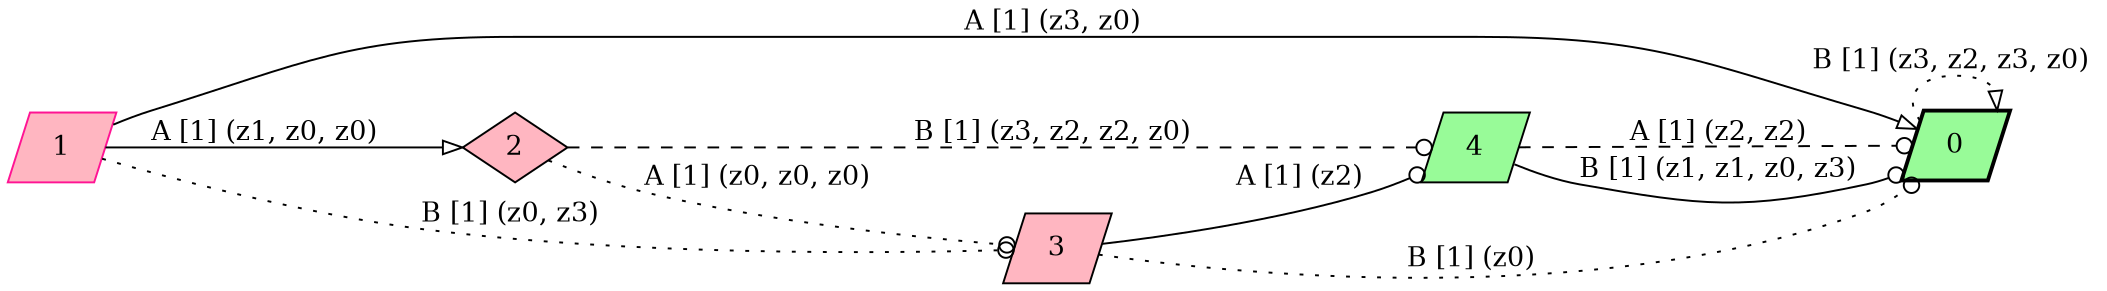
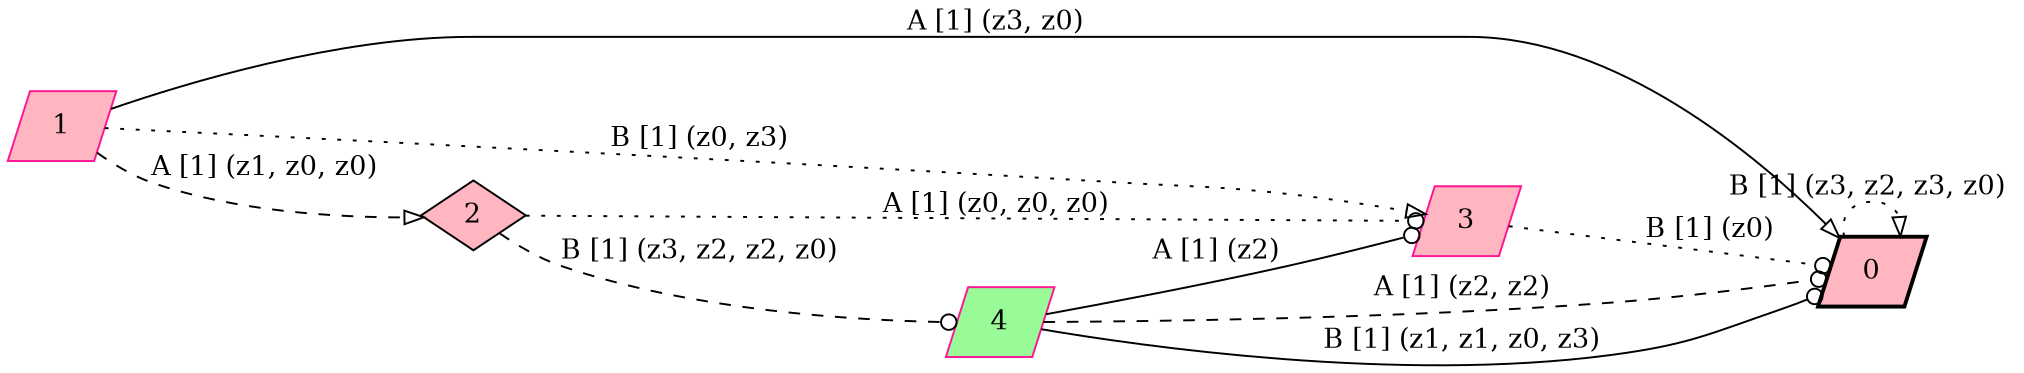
node "0": fillcolor palegreen -> lightpink
edge "1" -> "2": style solid -> dashed
node "4": color black -> deeppink
edge "3" -> "4": reversed
edge "1" -> "3": arrowhead odot -> onormal
node "3": color black -> deeppink
